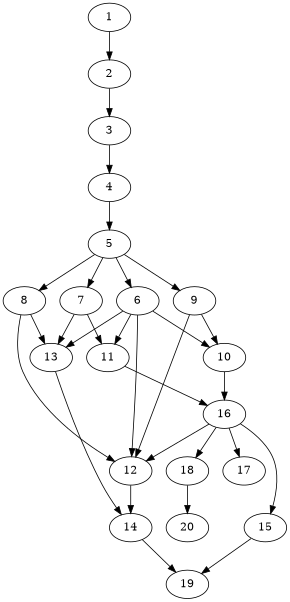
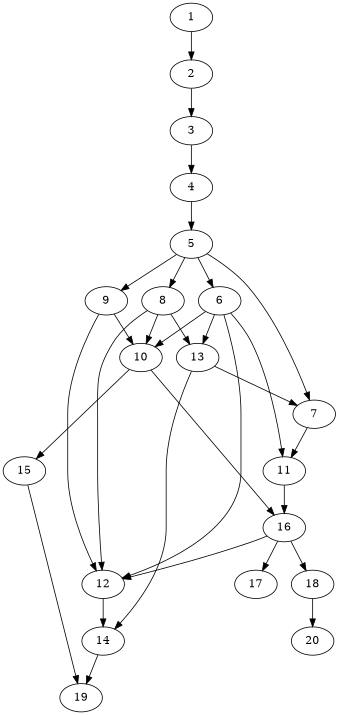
edge "8" -> "10": added
edge "7" -> "13": reversed
edge "16" -> "15": now "10" -> "15"
